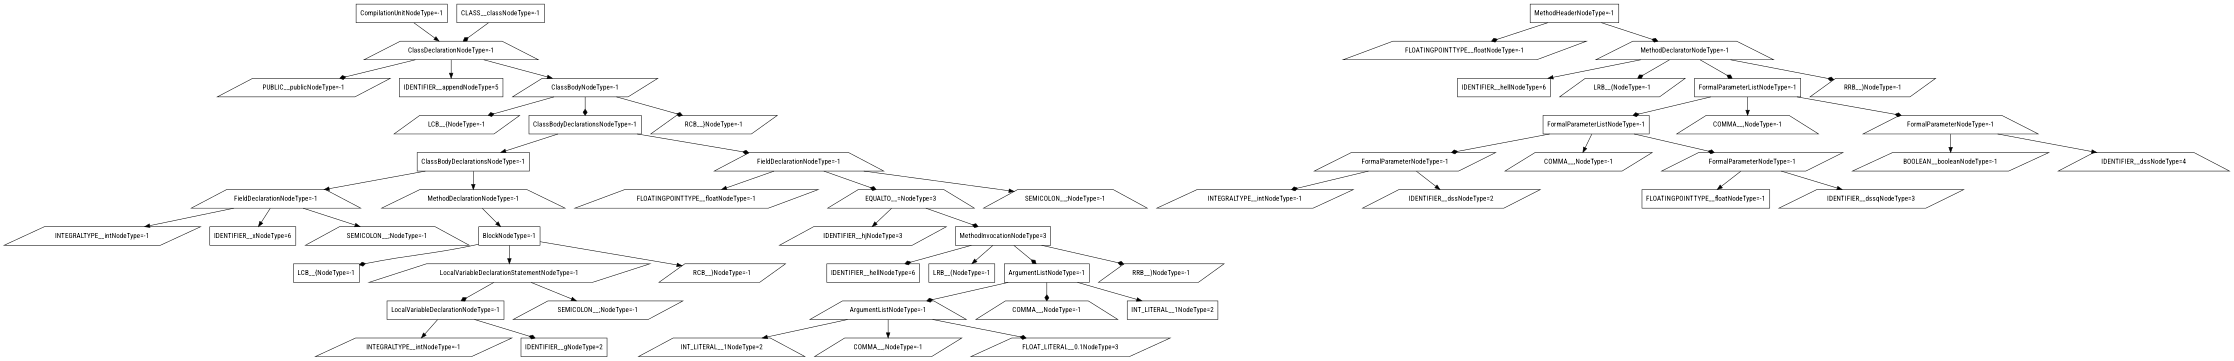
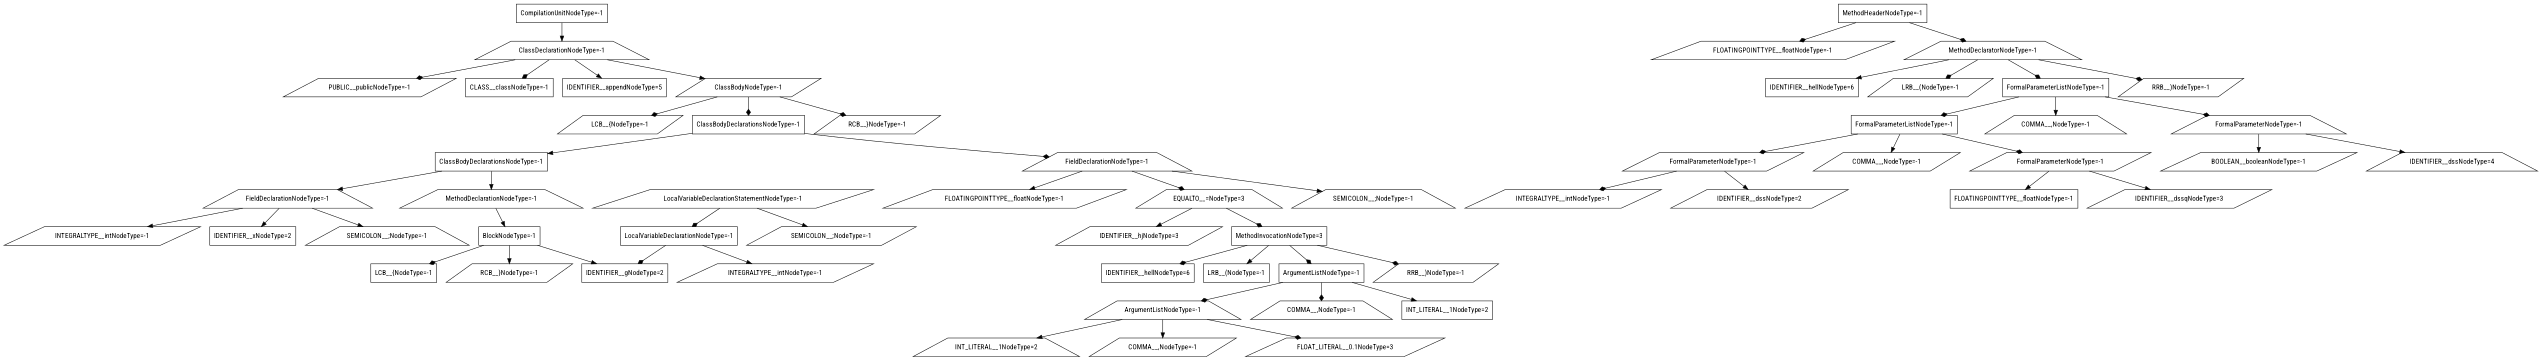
edge "CLASS__classNodeType=-1" -> "ClassDeclarationNodeType=-1": reversed
node "IDENTIFIER__xNodeType=6": label "IDENTIFIER__xNodeType=6" -> "IDENTIFIER__xNodeType=2"
edge "BlockNodeType=-1" -> "LocalVariableDeclarationStatementNodeType=-1": now "BlockNodeType=-1" -> "IDENTIFIER__gNodeType=2"
